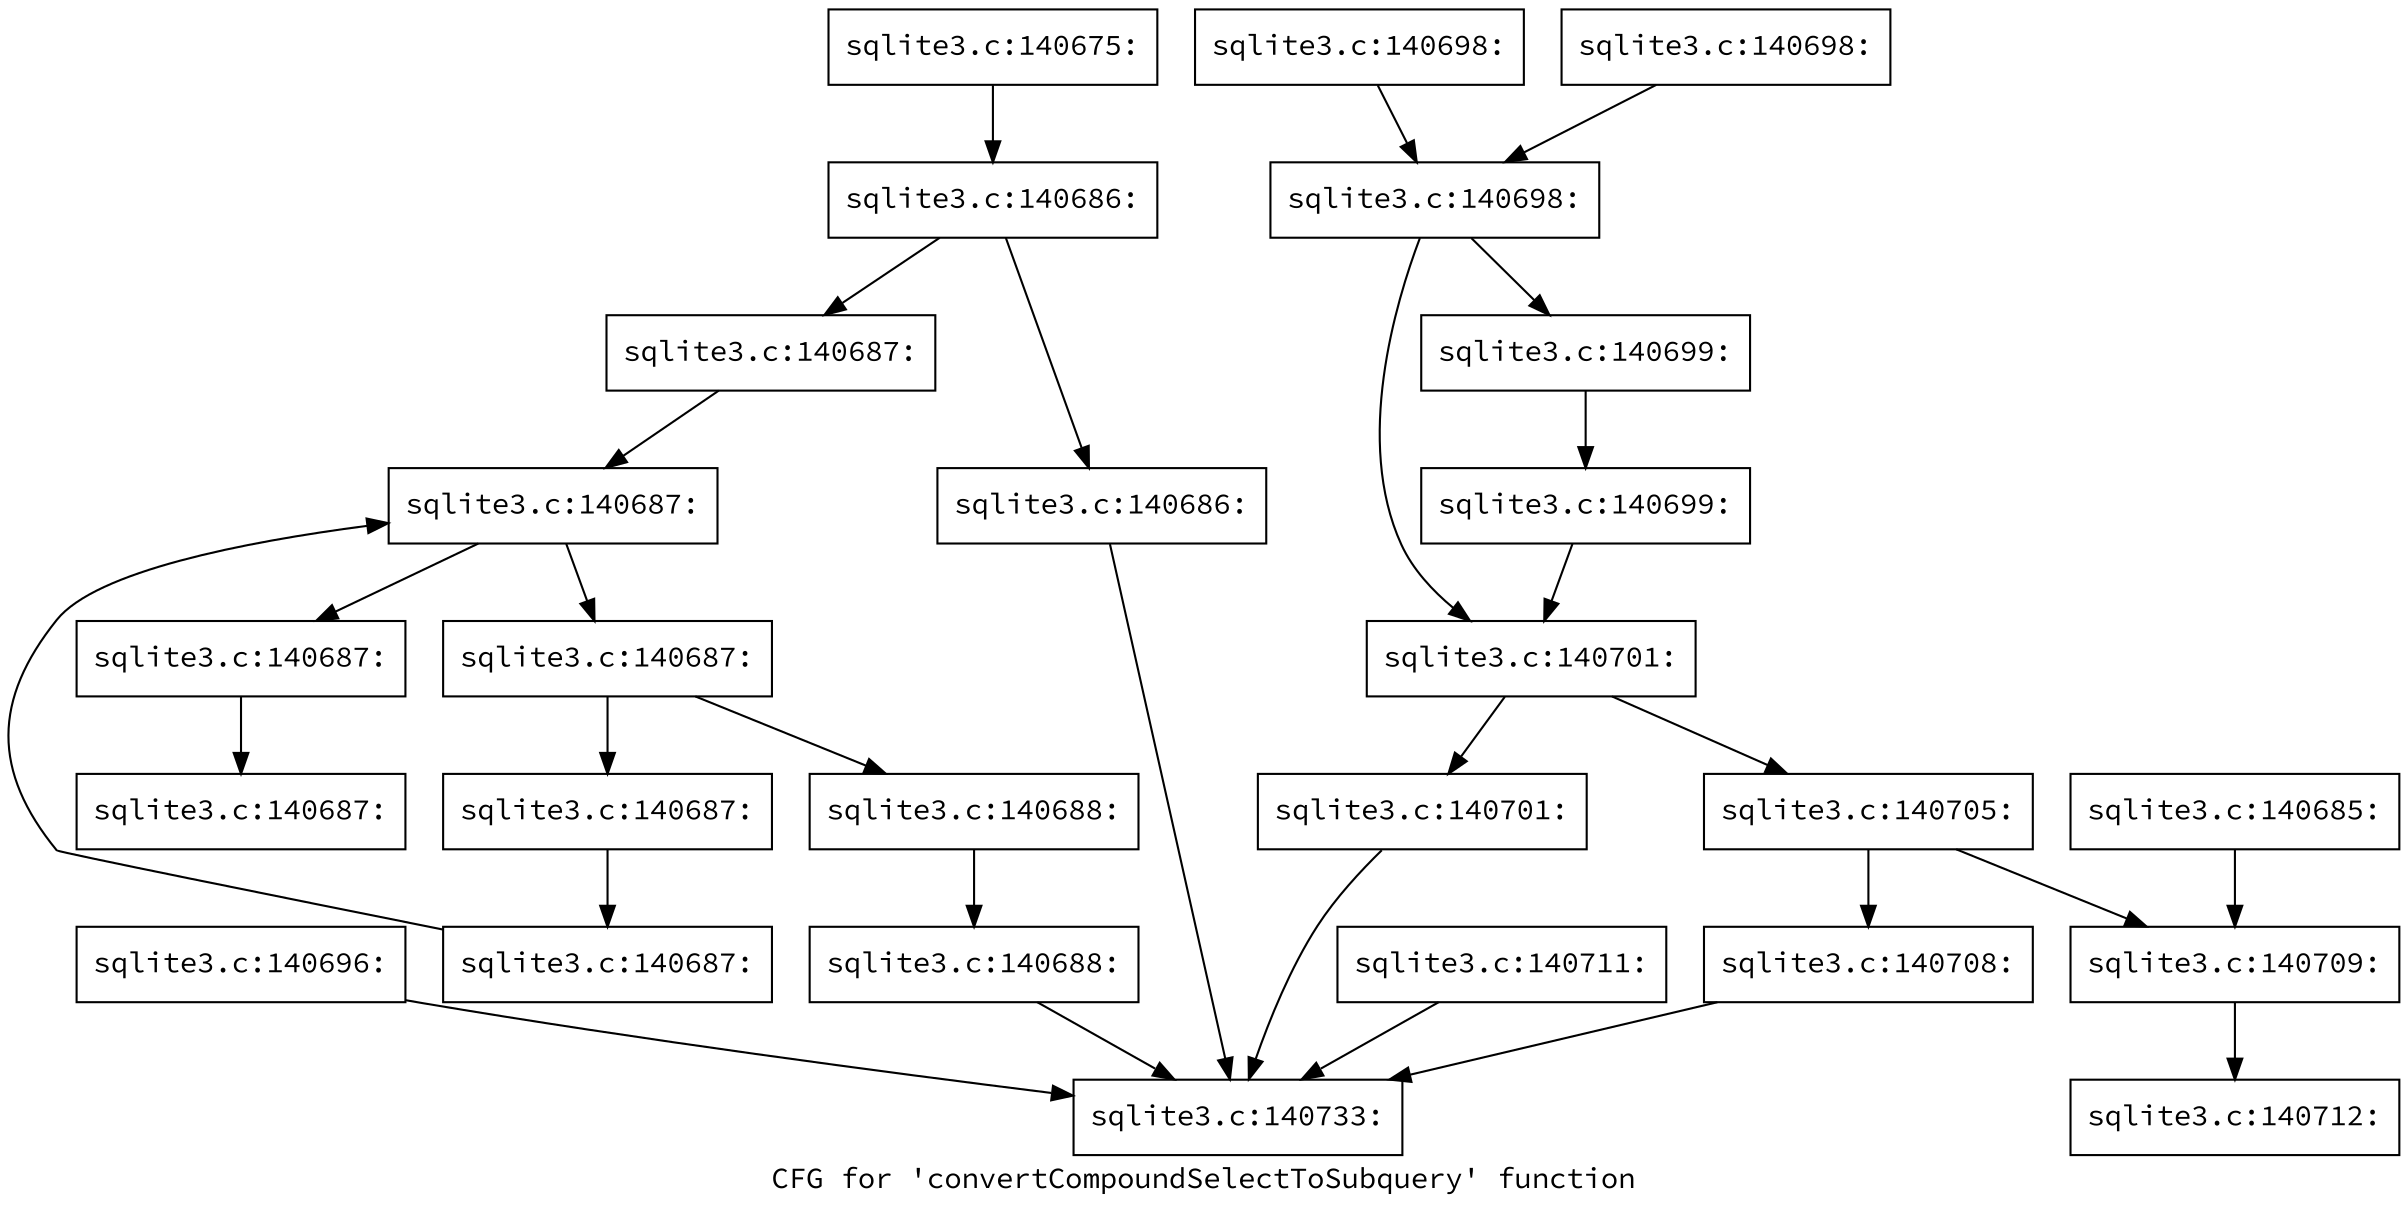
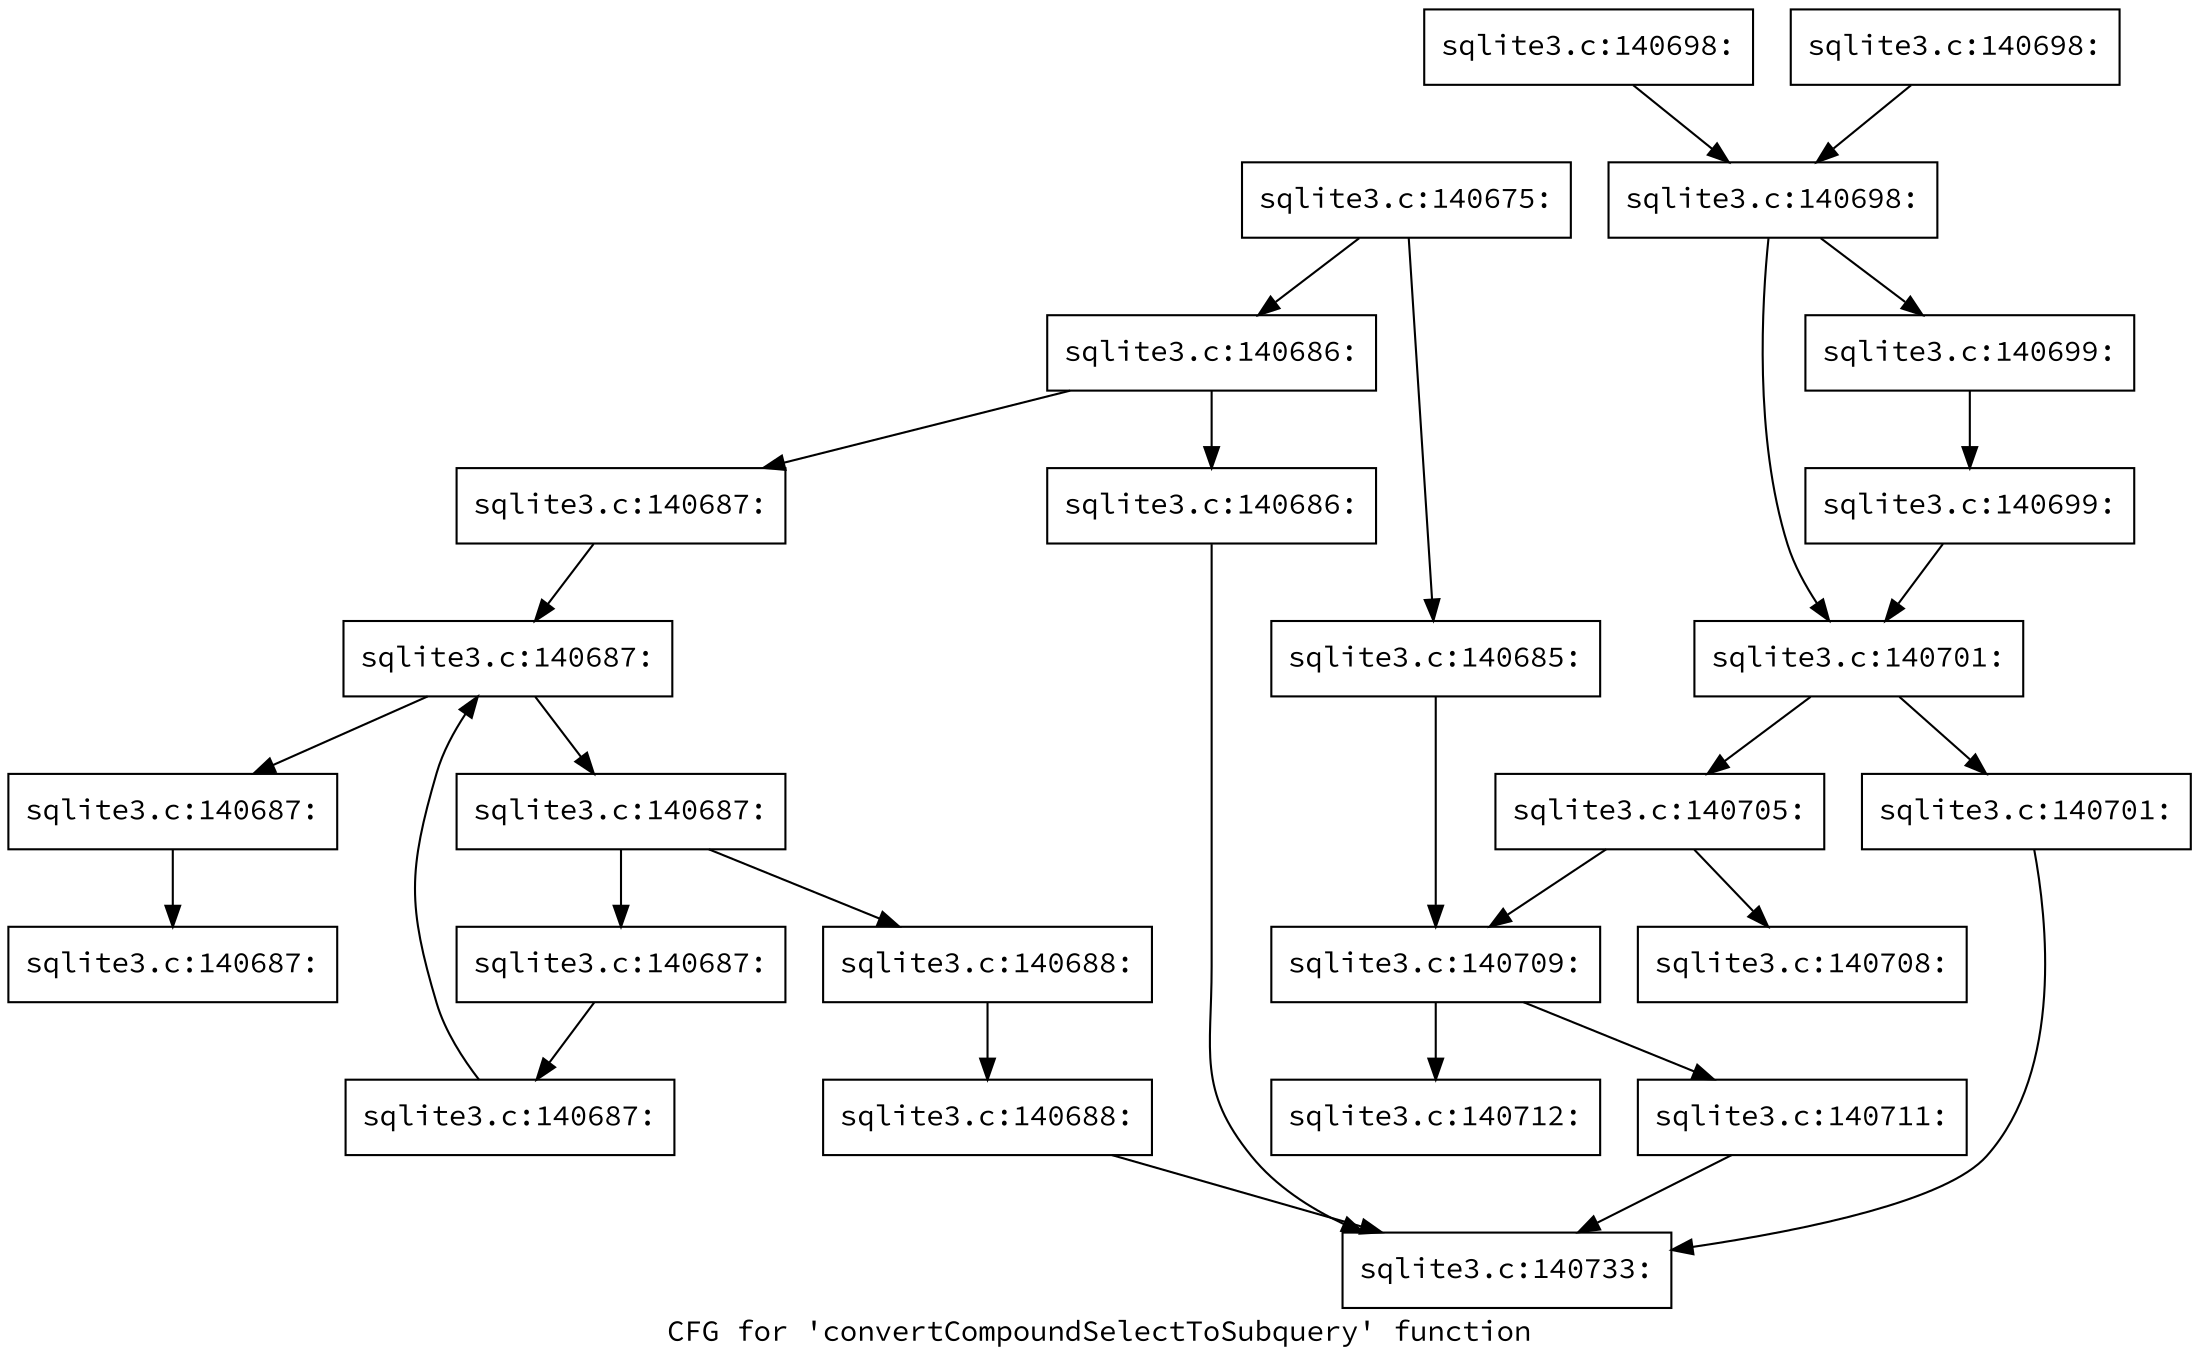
edge "sqlite3.c:140675:" -> "sqlite3.c:140685:": added
node "sqlite3.c:140696:": removed
edge "sqlite3.c:140709:" -> "sqlite3.c:140711:": added
edge "sqlite3.c:140708:" -> "sqlite3.c:140733:": removed
